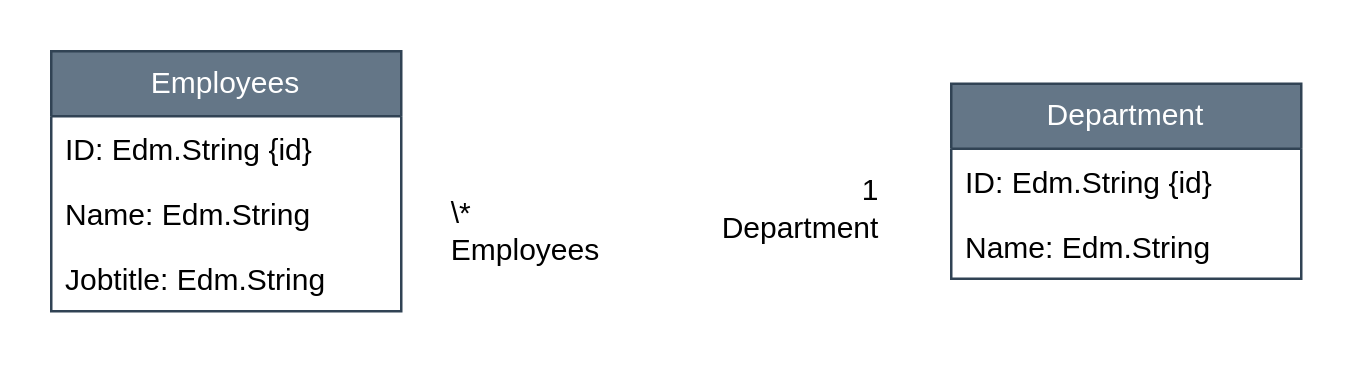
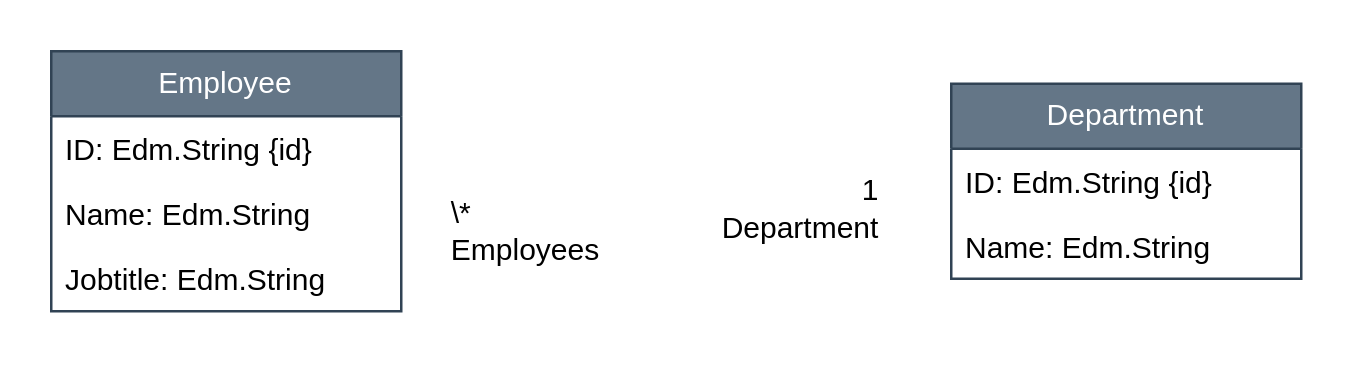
node "Employees": label "Employees" -> "Employee"
